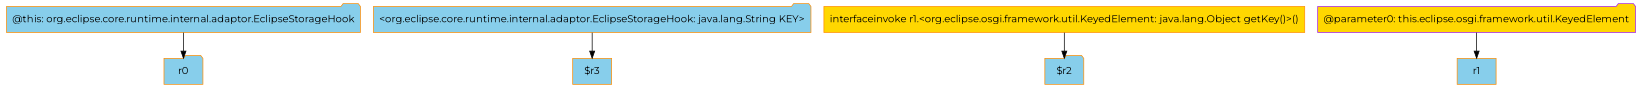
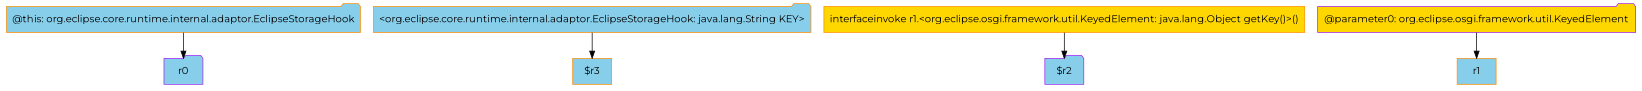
node "@parameter0: this.eclipse.osgi.framework.util.KeyedElement": label "@parameter0: this.eclipse.osgi.framework.util.KeyedElement" -> "@parameter0: org.eclipse.osgi.framework.util.KeyedElement"
node "r0": color darkorange -> purple
node "$r2": color darkorange -> purple
